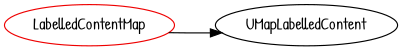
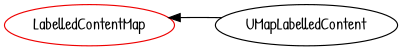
edge "LabelledContentMap" -> "UMapLabelledContent": reversed
